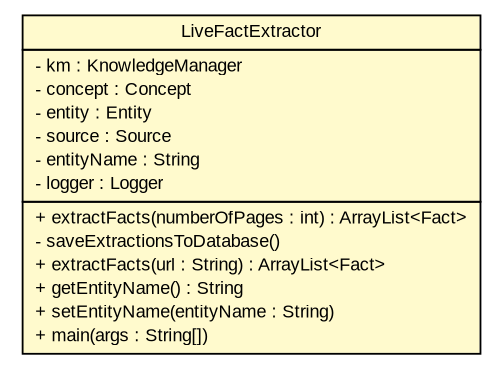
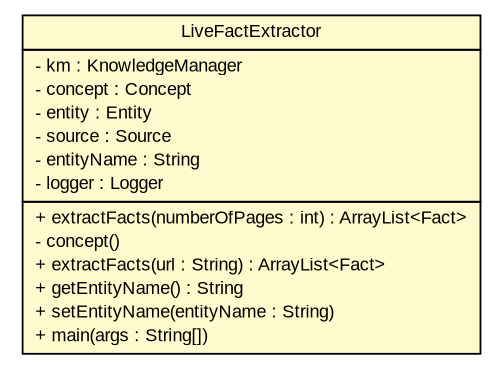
node "LiveFactExtractor": text "- saveExtractionsToDatabase()" -> "- concept()"
